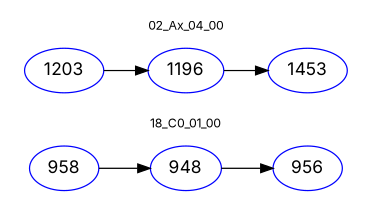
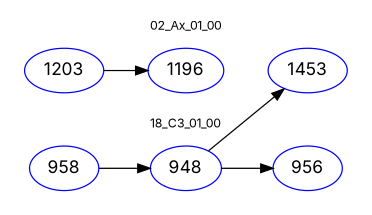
cluster "02_Ax_04_00": label "02_Ax_04_00" -> "02_Ax_01_00"
edge "1196" -> "1453": now "948" -> "1453"
cluster "18_C0_01_00": label "18_C0_01_00" -> "18_C3_01_00"
